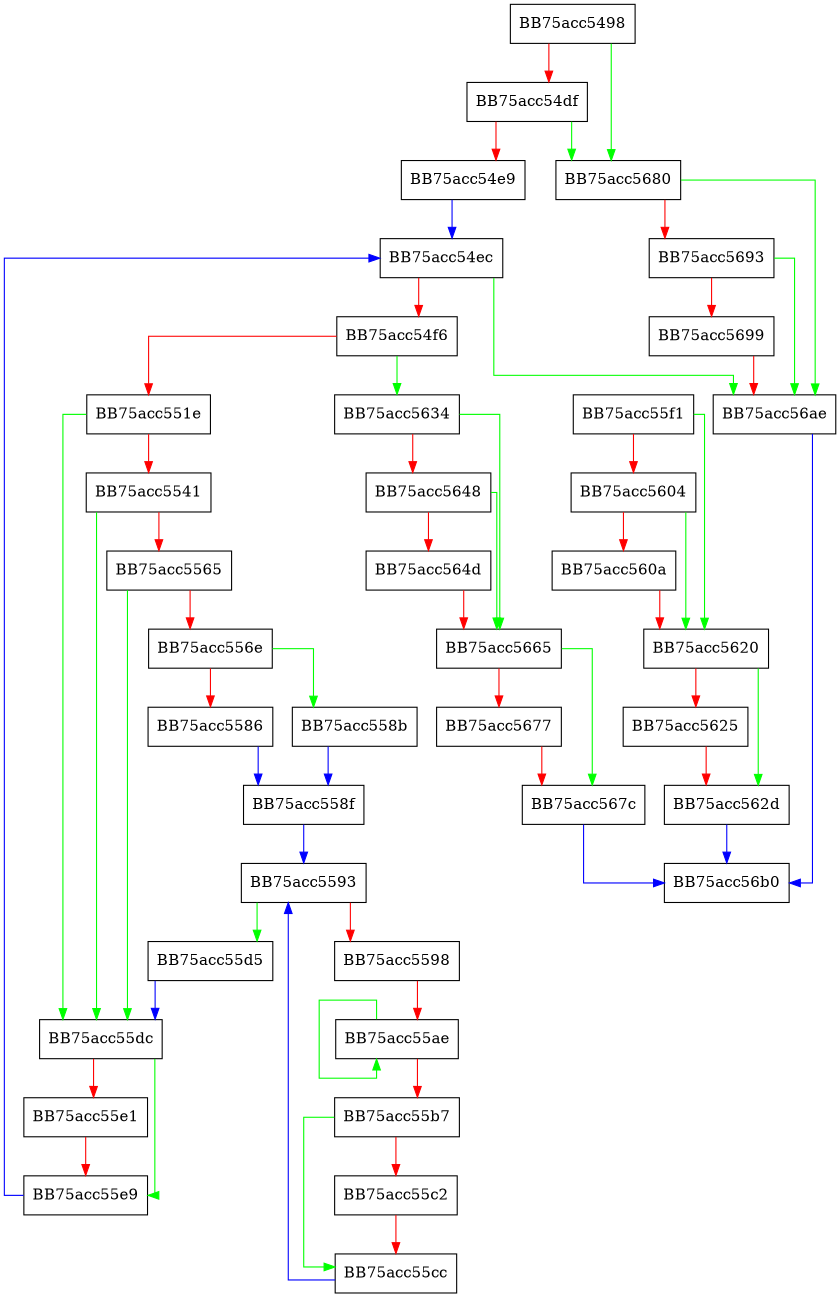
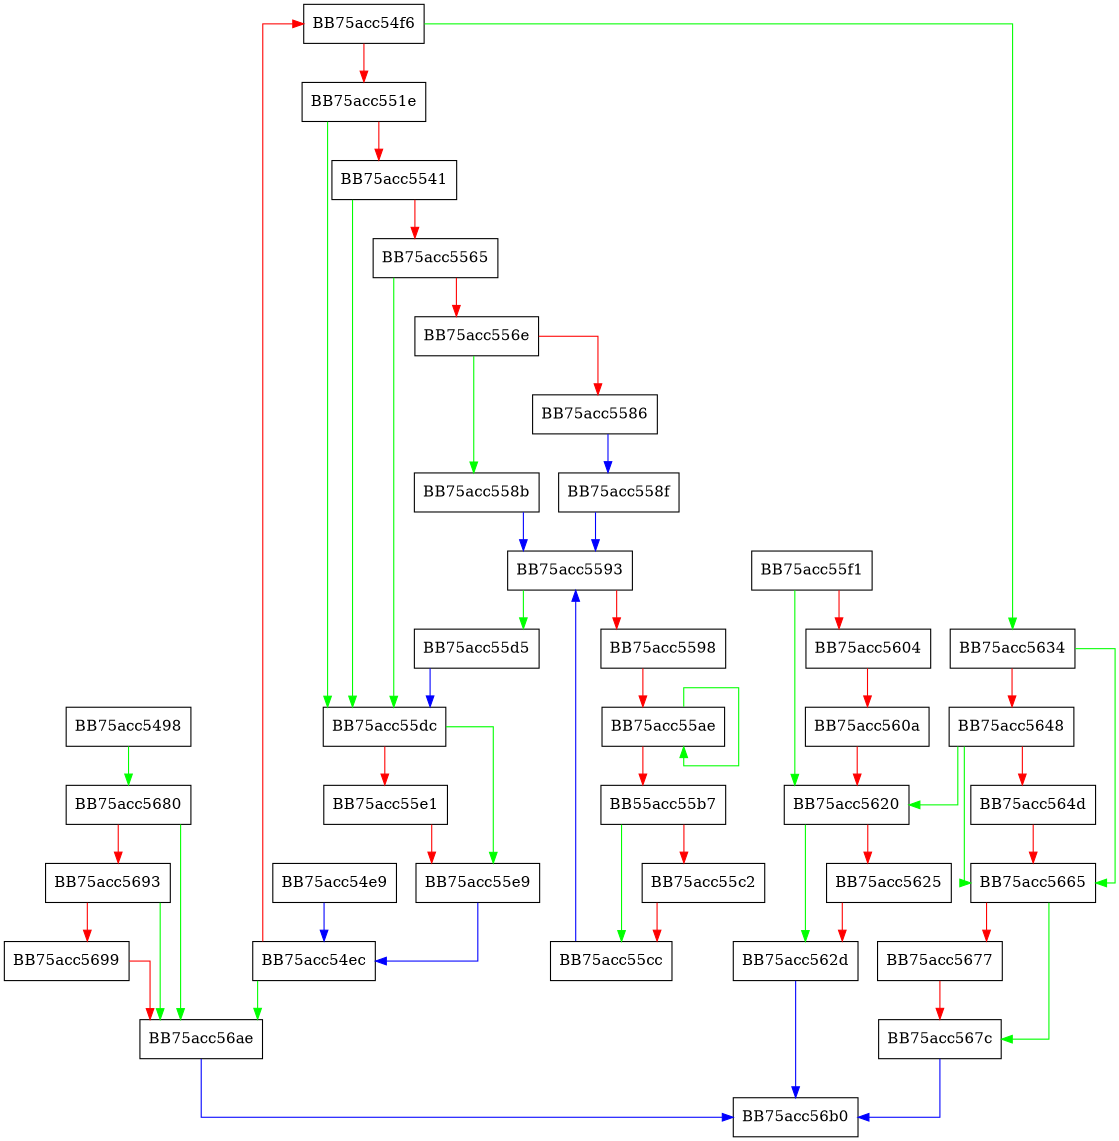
node "BB75acc54df": removed
edge "BB75acc5604" -> "BB75acc5620": now "BB75acc5648" -> "BB75acc5620"
edge "BB75acc558b" -> "BB75acc558f": now "BB75acc558b" -> "BB75acc5593"
node "BB75acc55b7": label "BB75acc55b7" -> "BB55acc55b7"
